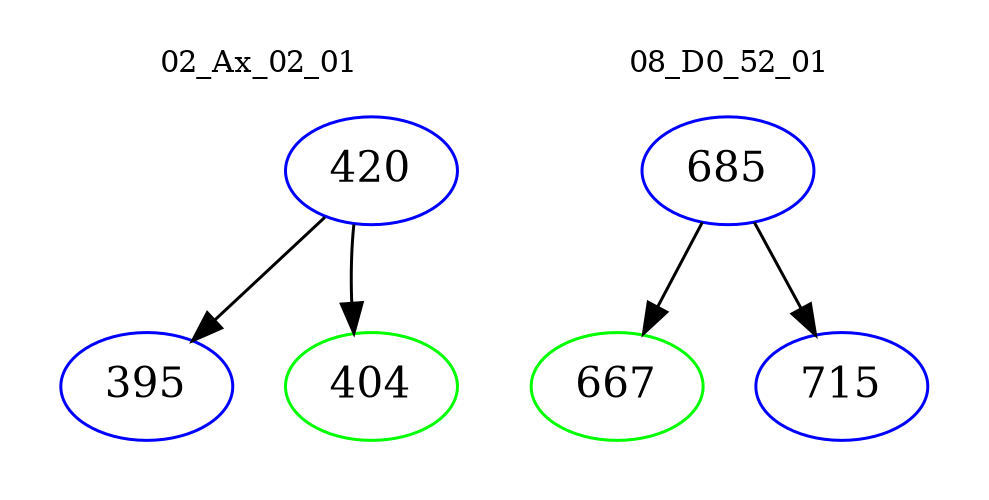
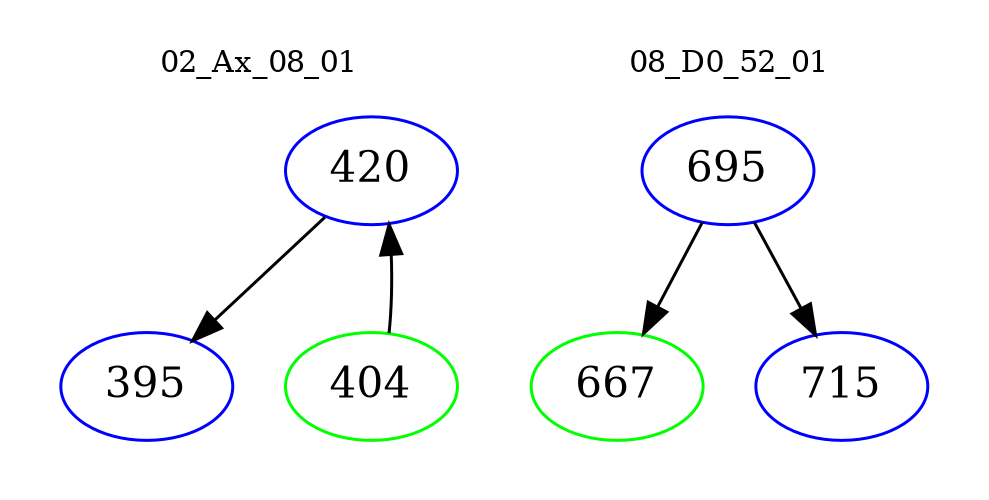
cluster "02_Ax_02_01": label "02_Ax_02_01" -> "02_Ax_08_01"
node "685": label "685" -> "695"
edge "420" -> "404": reversed
